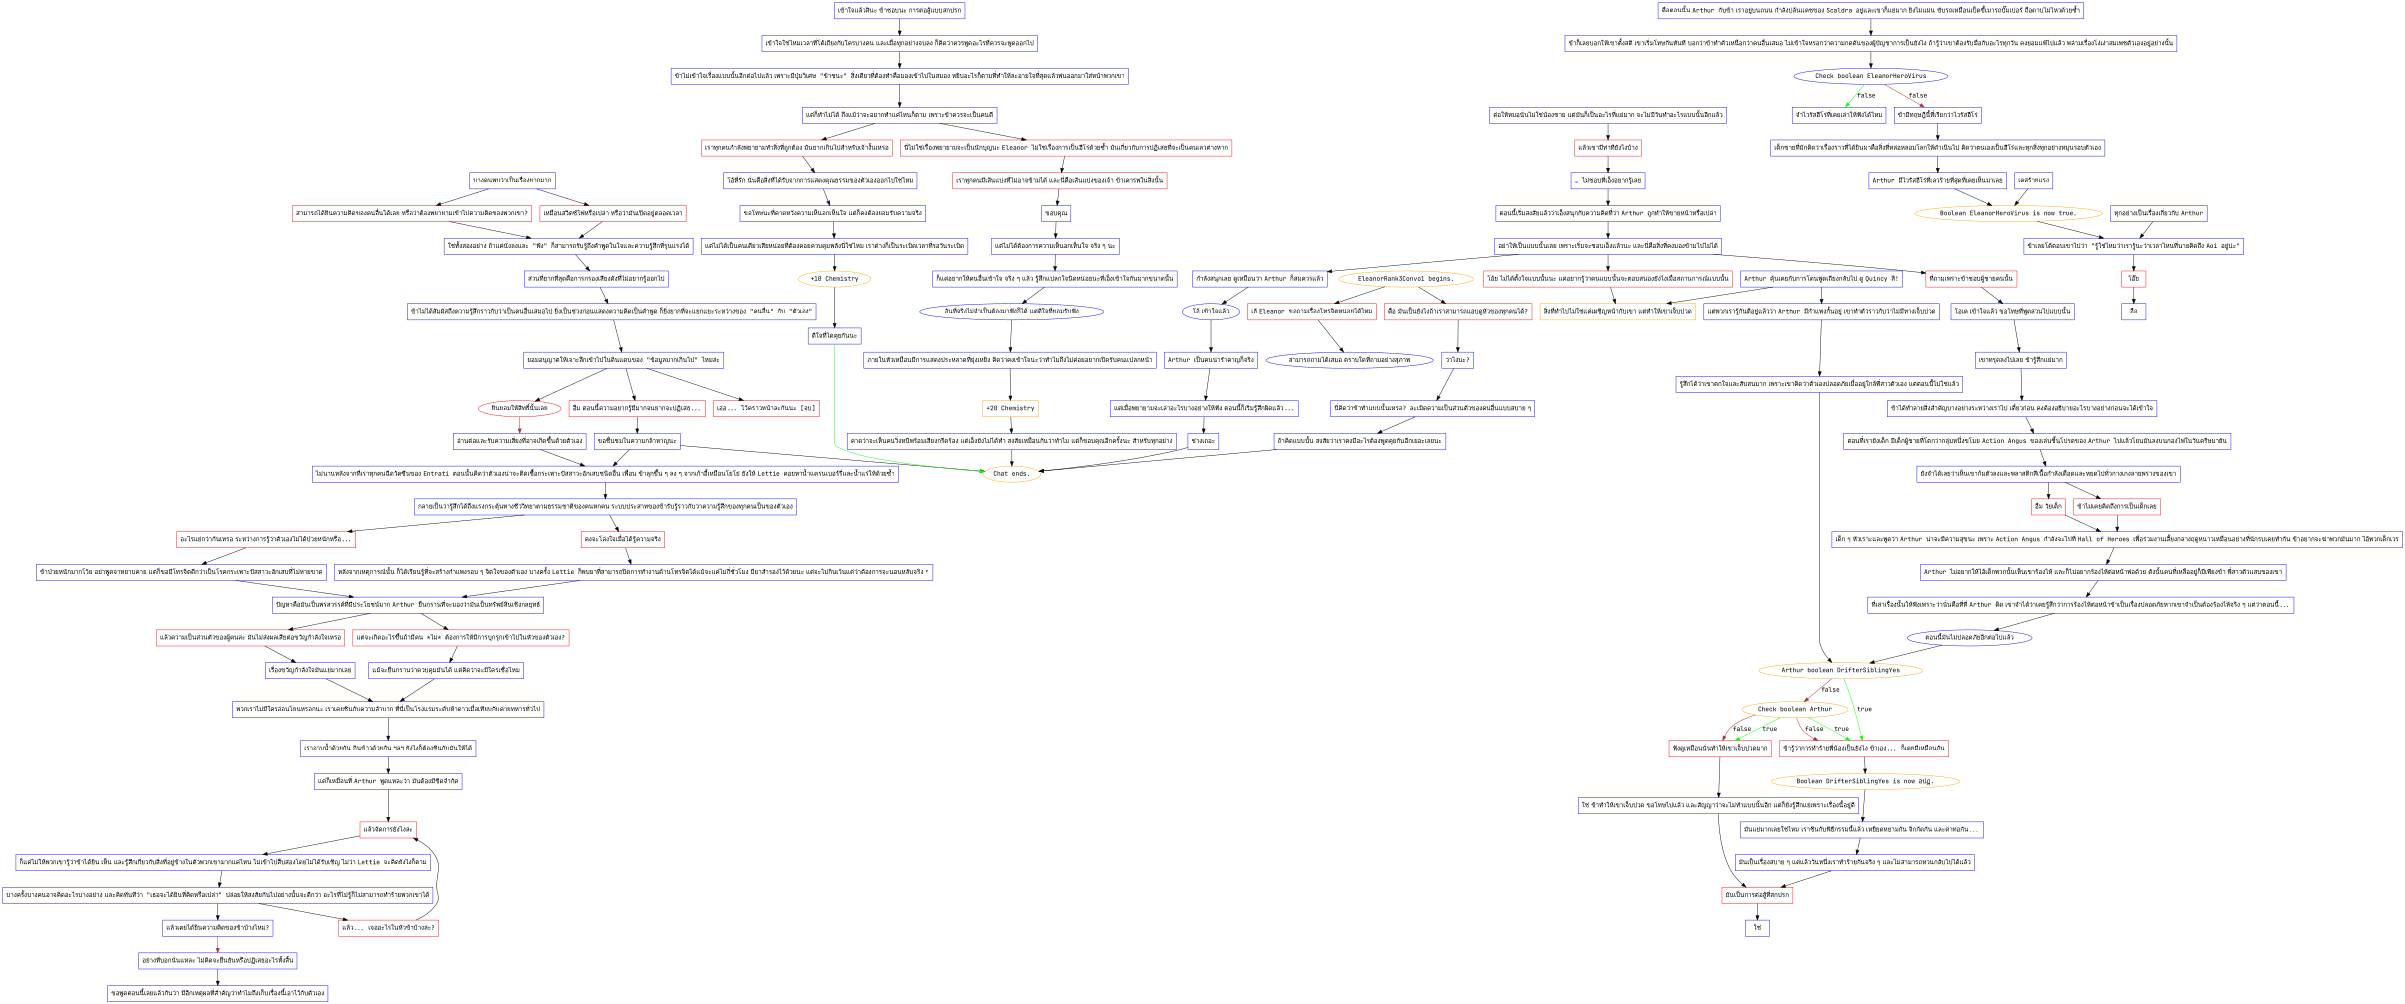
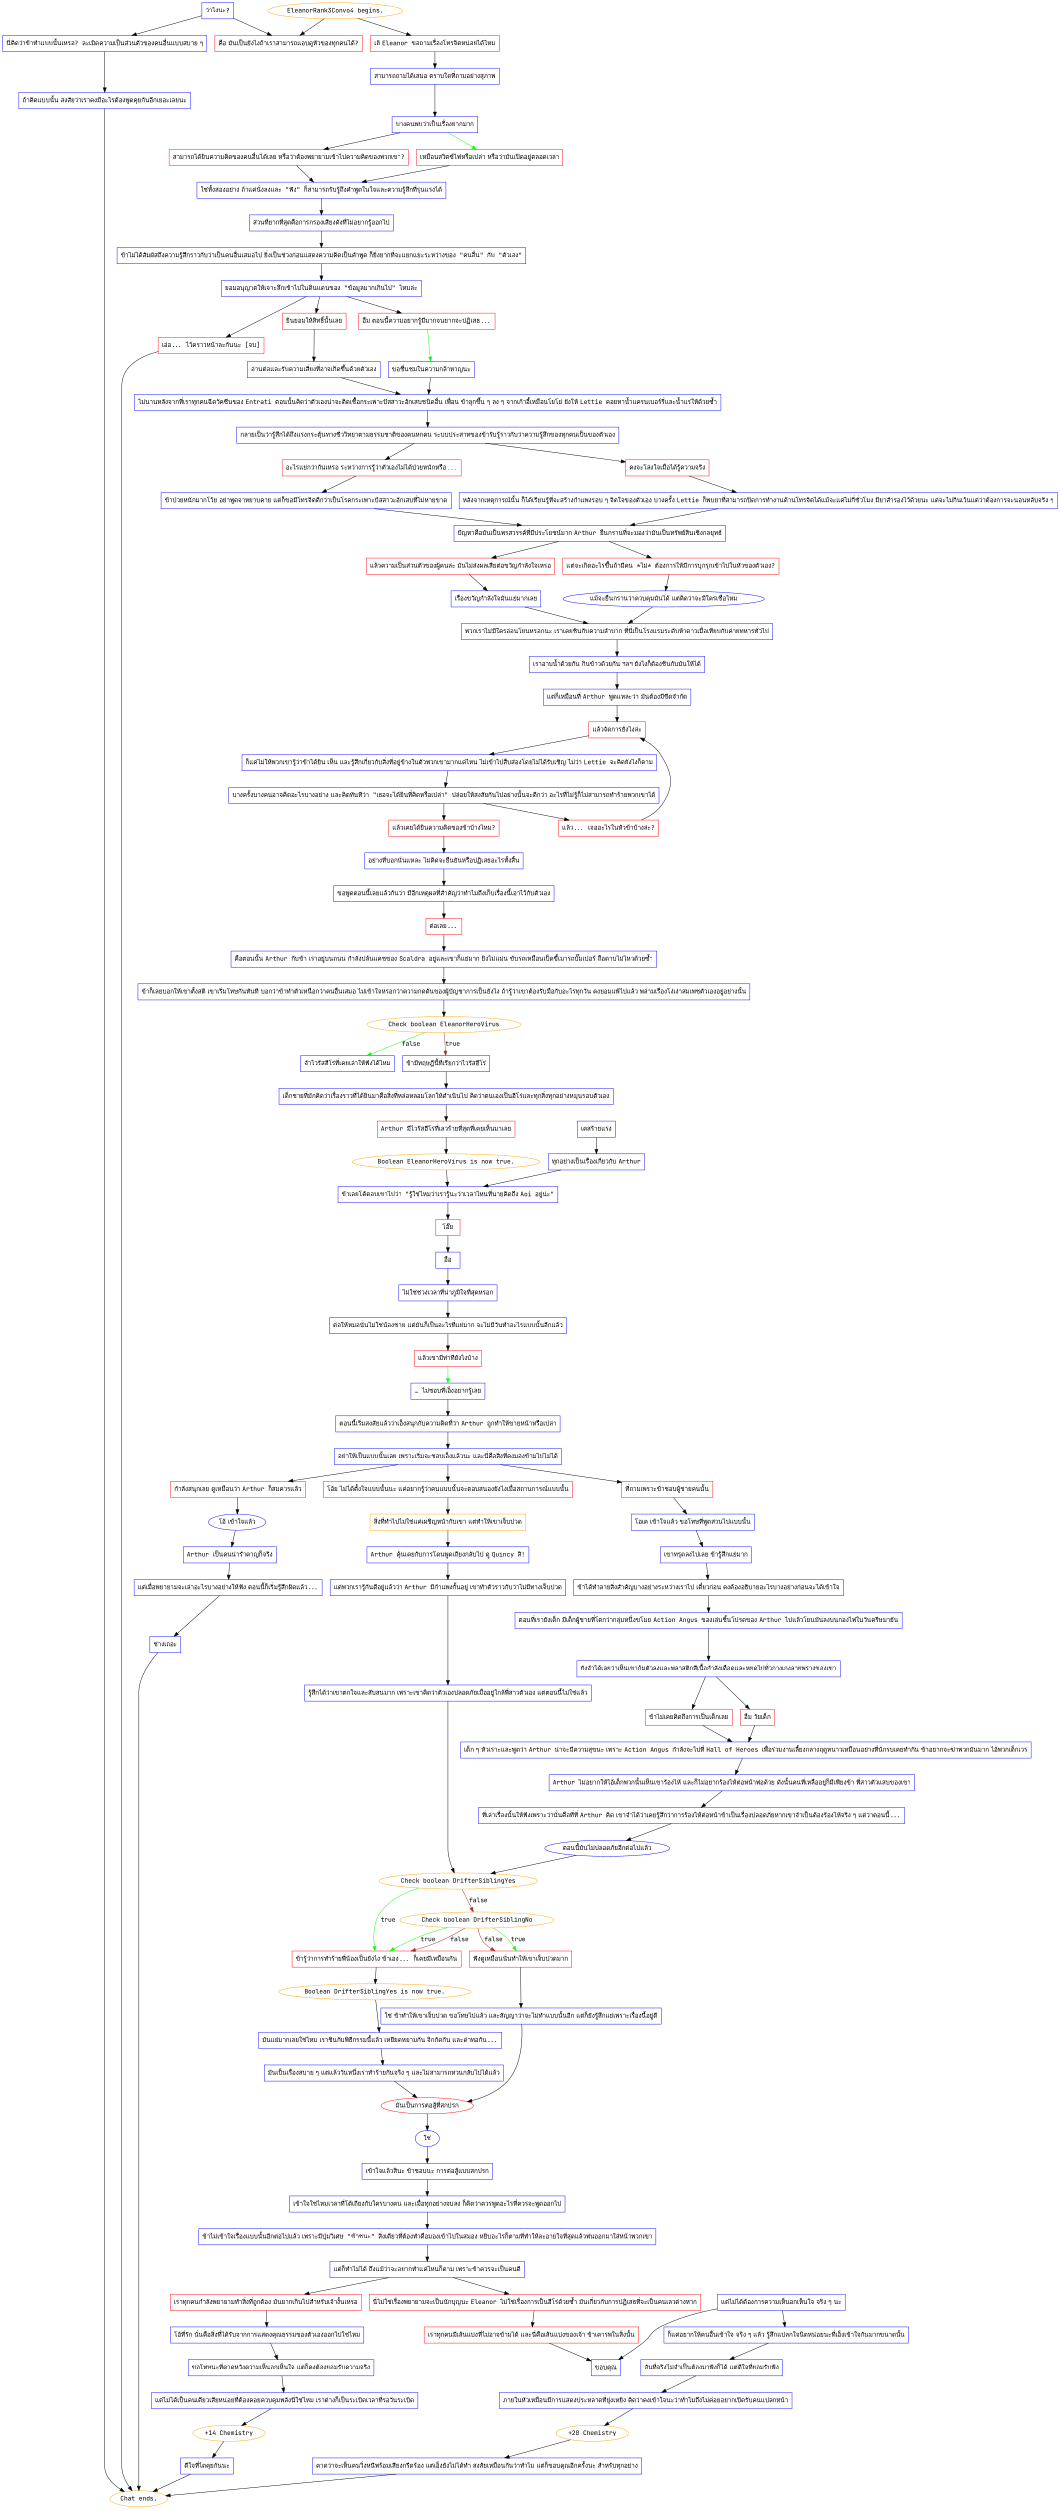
node "Check boolean EleanorHeroVirus": color blue -> orange
edge "Check boolean EleanorHeroVirus" -> "ข้ามีทฤษฎีนี้ที่เรียกว่าไวรัสฮีโร่": label "false" -> "true"
edge "สามารถถามได้เสมอ ตราบใดที่ถามอย่างสุภาพ" -> "บางคนพบว่าเป็นเรื่องยากมาก": added
edge "แล้วเขามีท่าทียังไงบ้าง" -> "… ไม่ชอบที่เอ็งอยากรู้เลย": color black -> green
node "Arthur มีไวรัสฮีโร่ที่เลวร้ายที่สุดที่เคยเห็นมาเลย": color blue -> red
edge "เคสร้ายแรง" -> "Boolean EleanorHeroVirus is now true.": now "เคสร้ายแรง" -> "ทุกอย่างเป็นเรื่องเกี่ยวกับ Arthur"
edge "บางคนพบว่าเป็นเรื่องยากมาก" -> "เหมือนสวิตซ์ไฟหรือเปล่า หรือว่ามันเปิดอยู่ตลอดเวลา": color black -> green
edge "ขอบคุณ" -> "แต่ไม่ได้ต้องการความเห็นอกเห็นใจ จริง ๆ นะ": reversed
node "+10 Chemistry": label "+10 Chemistry" -> "+14 Chemistry"
node "กำลังสนุกเลย ดูเหมือนว่า Arthur ก็สมควรแล้ว": color blue -> red
node "EleanorRank3Convo1 begins.": label "EleanorRank3Convo1 begins." -> "EleanorRank3Convo4 begins."
edge "Arthur คุ้นเคยกับการโดนพูดเถียงกลับไป ดู Quincy สิ!" -> "สิ่งที่ทำไปไม่ใช่แค่เผชิญหน้ากับเขา แต่ทำให้เขาเจ็บปวด": reversed
node "อันที่จริงไม่จำเป็นต้องมาฟังก็ได้ แต่ดีใจที่ยอมรับฟัง": shape ellipse -> box
edge "คือ มันเป็นยังไงถ้าเราสามารถแอบดูหัวของทุกคนได้?" -> "ว่าไงนะ?": reversed
node "สามารถถามได้เสมอ ตราบใดที่ถามอย่างสุภาพ": shape ellipse -> box
node "ยินยอมให้สิทธิ์นั้นเลย": shape ellipse -> box
node "+20 Chemistry": shape box -> ellipse
edge "ยินยอมให้สิทธิ์นั้นเลย" -> "อ่านต่อและรับความเสี่ยงที่อาจเกิดขึ้นด้วยตัวเอง": color brown -> black
edge "อืม ตอนนี้ความอยากรู้มีมากจนยากจะปฏิเสธ..." -> "ขอชื่นชมในความกล้าหาญนะ": color black -> green
edge "ดีใจที่ไดคุยกันนะ" -> "Chat ends.": color green -> black
edge "ขอชื่นชมในความกล้าหาญนะ" -> "Chat ends.": now "เอ่อ... ไว้คราวหน้าละกันนะ [จบ]" -> "Chat ends."
node "แม้จะยืนกรานว่าควบคุมมันได้ แต่คิดว่าจะมีใครเชื่อไหม": shape box -> ellipse
node "Arthur boolean DrifterSiblingYes": label "Arthur boolean DrifterSiblingYes" -> "Check boolean DrifterSiblingYes"
node "Check boolean Arthur": label "Check boolean Arthur" -> "Check boolean DrifterSiblingNo"
node "Boolean DrifterSiblingYes is now อปฏ.": label "Boolean DrifterSiblingYes is now อปฏ." -> "Boolean DrifterSiblingYes is now true."
node "มันเป็นการต่อสู้ที่สกปรก": shape box -> ellipse
node "ต่อเลย...": added
node "แล้วเคยได้ยินความคิดของข้าบ้างไหม?": color blue -> red
node "ใช่": shape box -> ellipse
edge "แล้วเคยได้ยินความคิดของข้าบ้างไหม?" -> "อย่างที่บอกนั่นแหละ ไม่คิดจะยืนยันหรือปฏิเสธอะไรทั้งสิ้น": color brown -> black
node "ไม่ใช่ช่วงเวลาที่น่าภูมิใจที่สุดหรอก": added
edge "ใช่" -> "เข้าใจแล้วสินะ ข้าชอบนะ การต่อสู้แบบสกปรก": added
